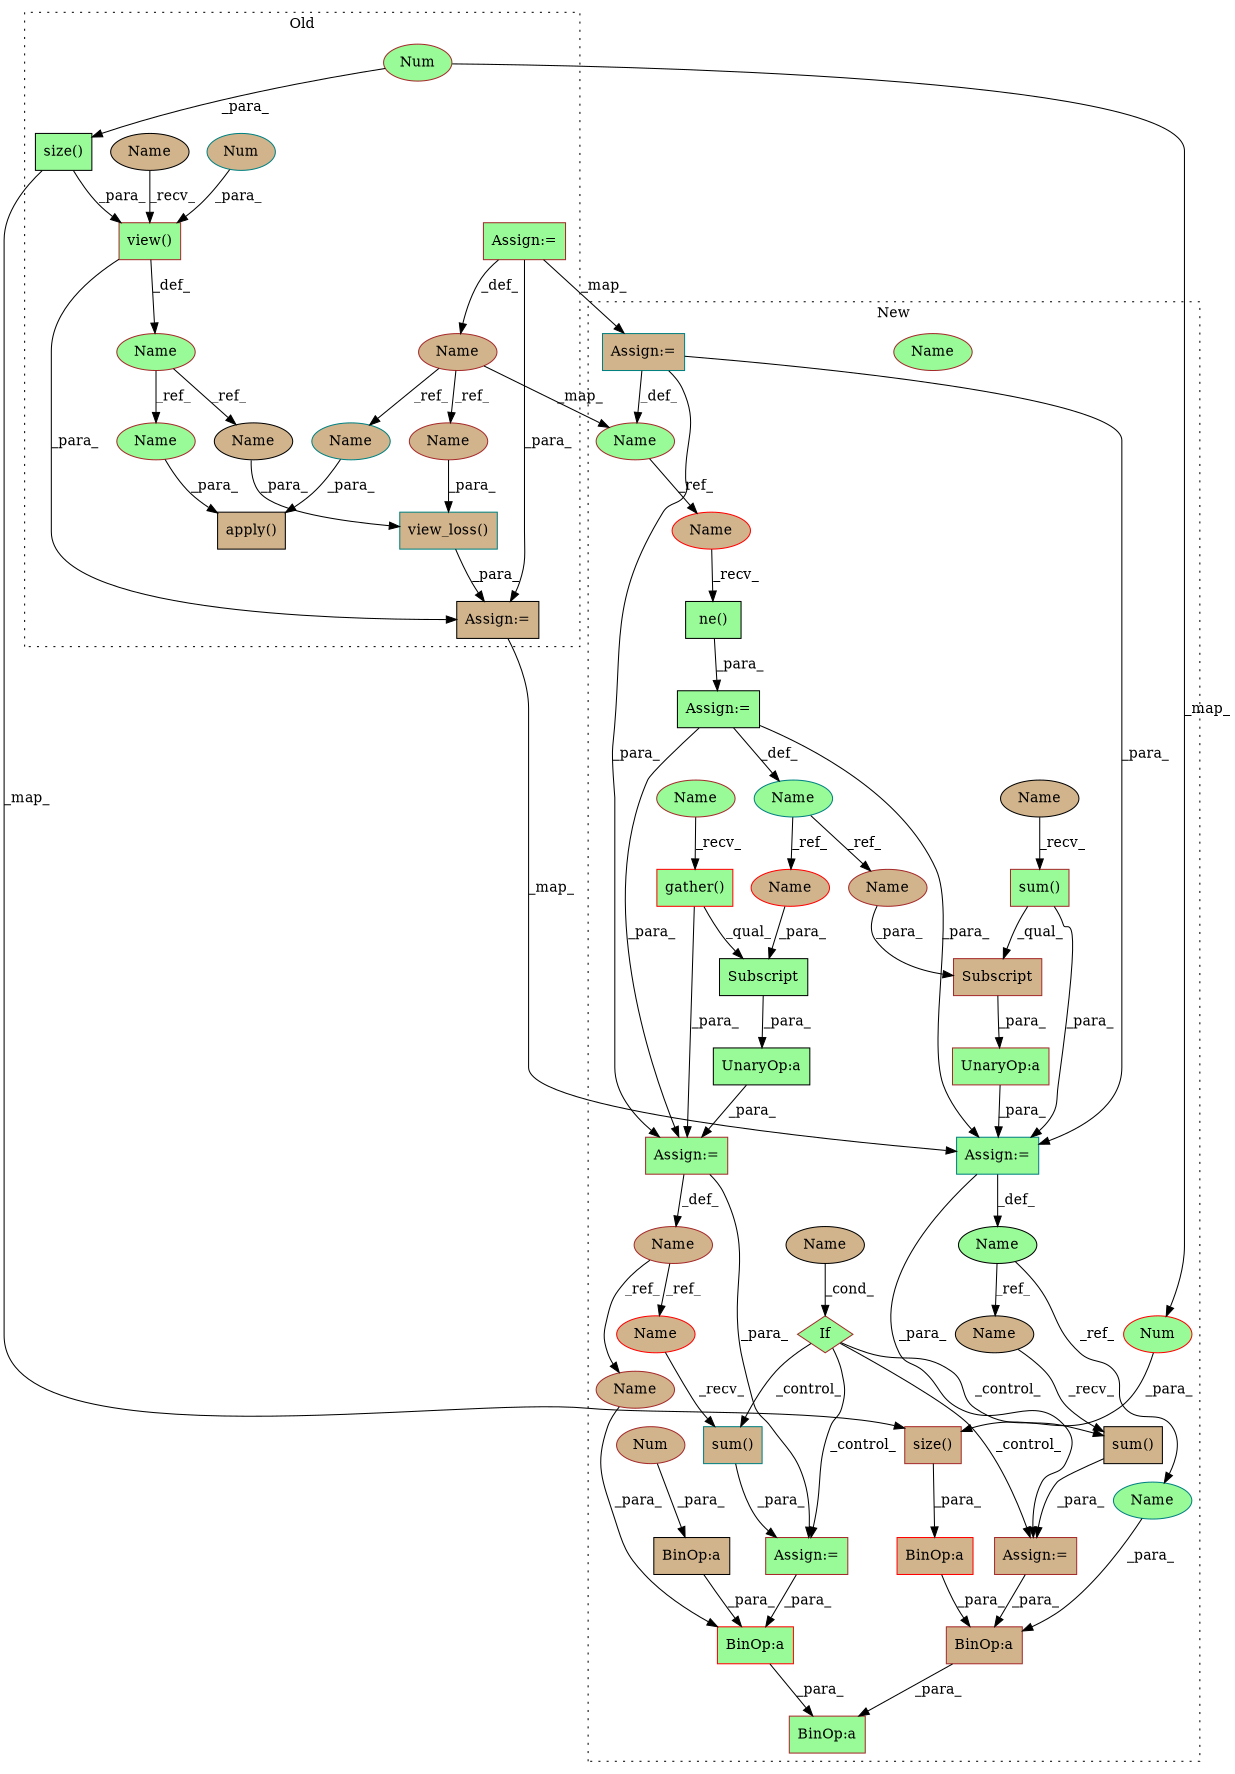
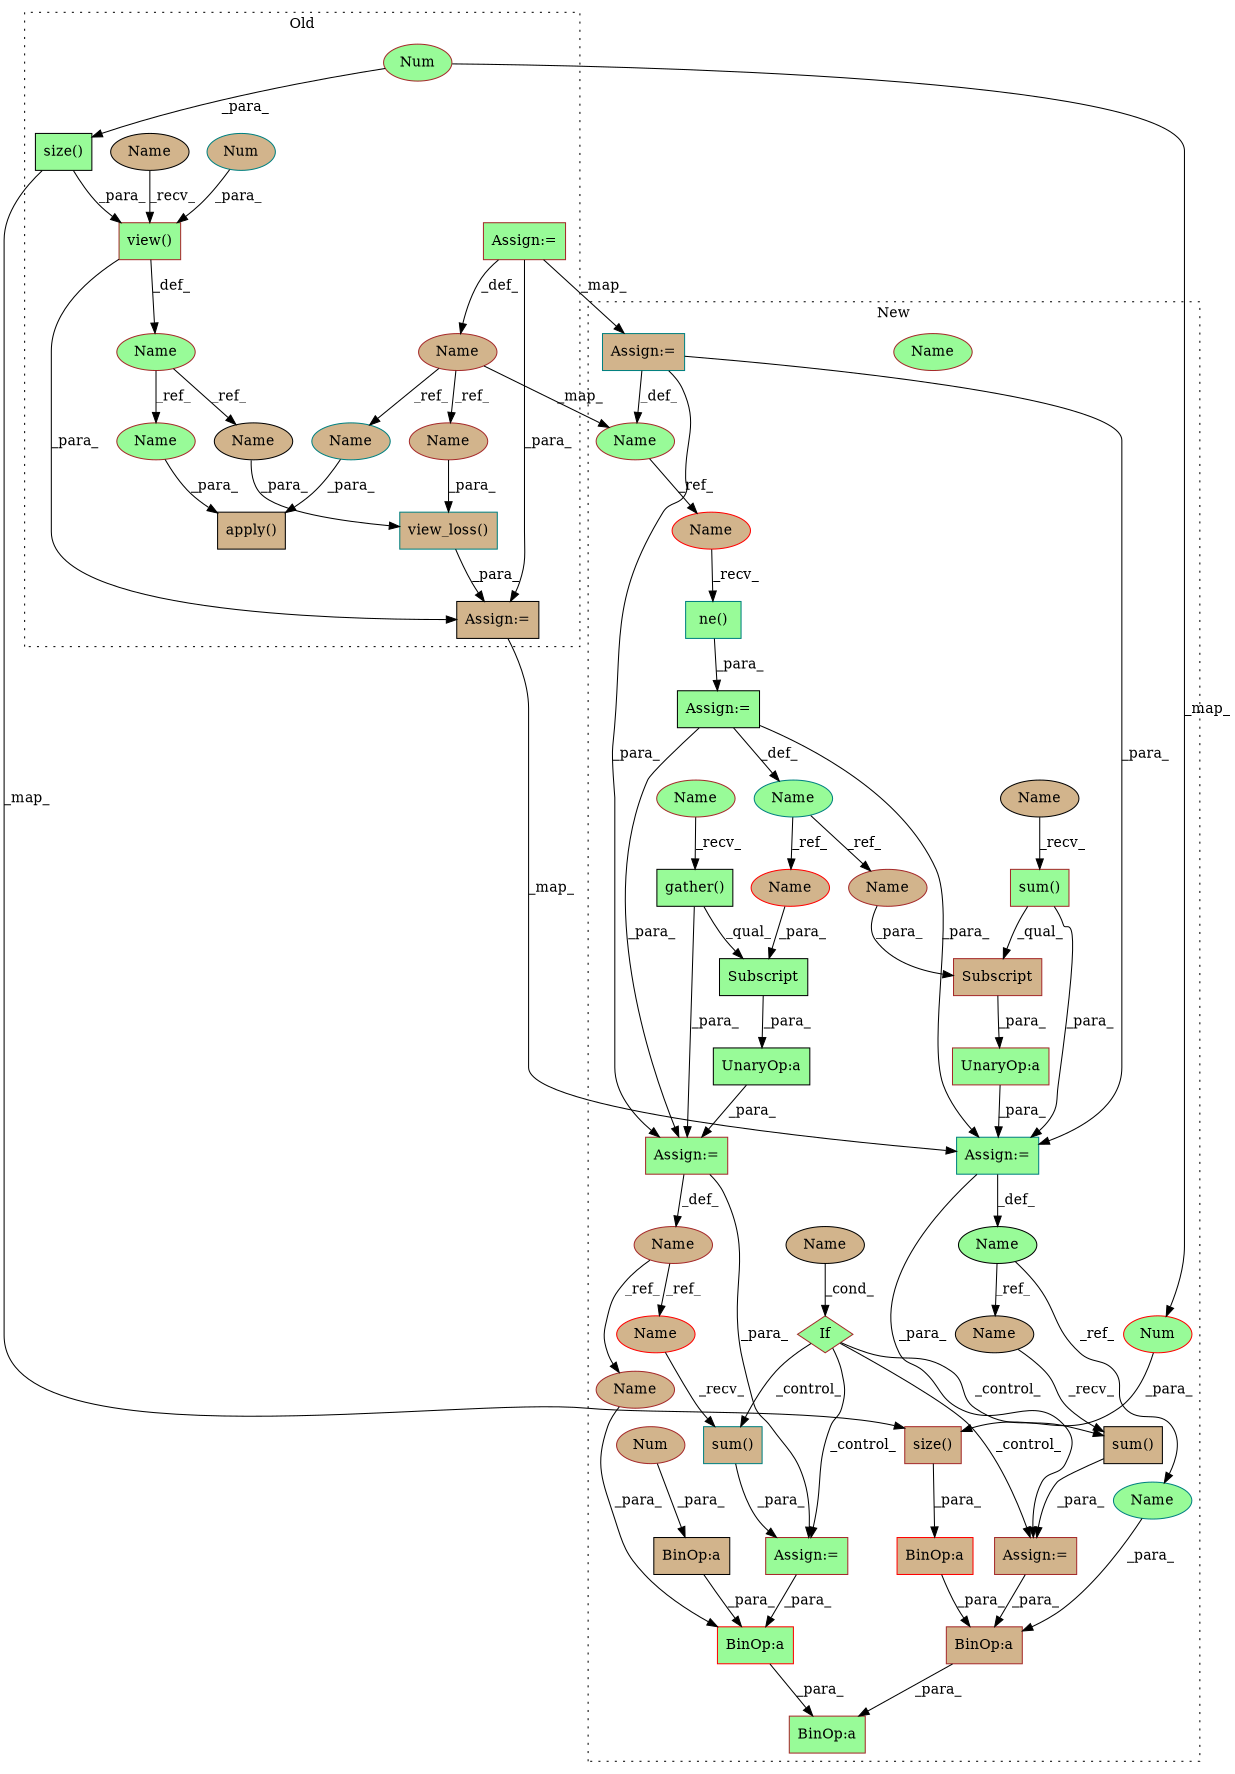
node "ne()": color black -> teal
node "gather()": color red -> black
